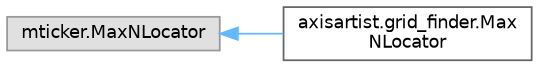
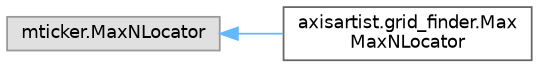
node "axisartist.grid_finder.Max NLocator": label "axisartist.grid_finder.Max NLocator" -> "axisartist.grid_finder.Max MaxNLocator"
